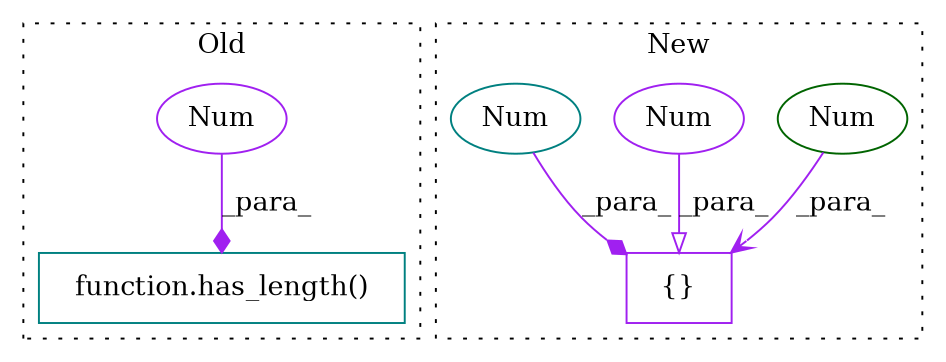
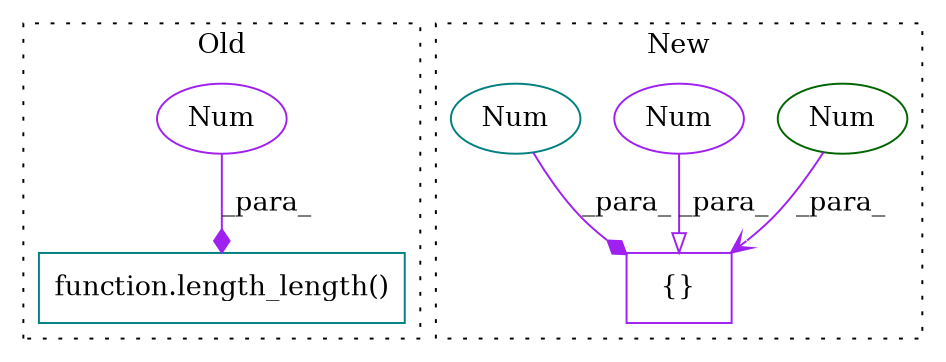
node "function.has_length()": label "function.has_length()" -> "function.length_length()"
